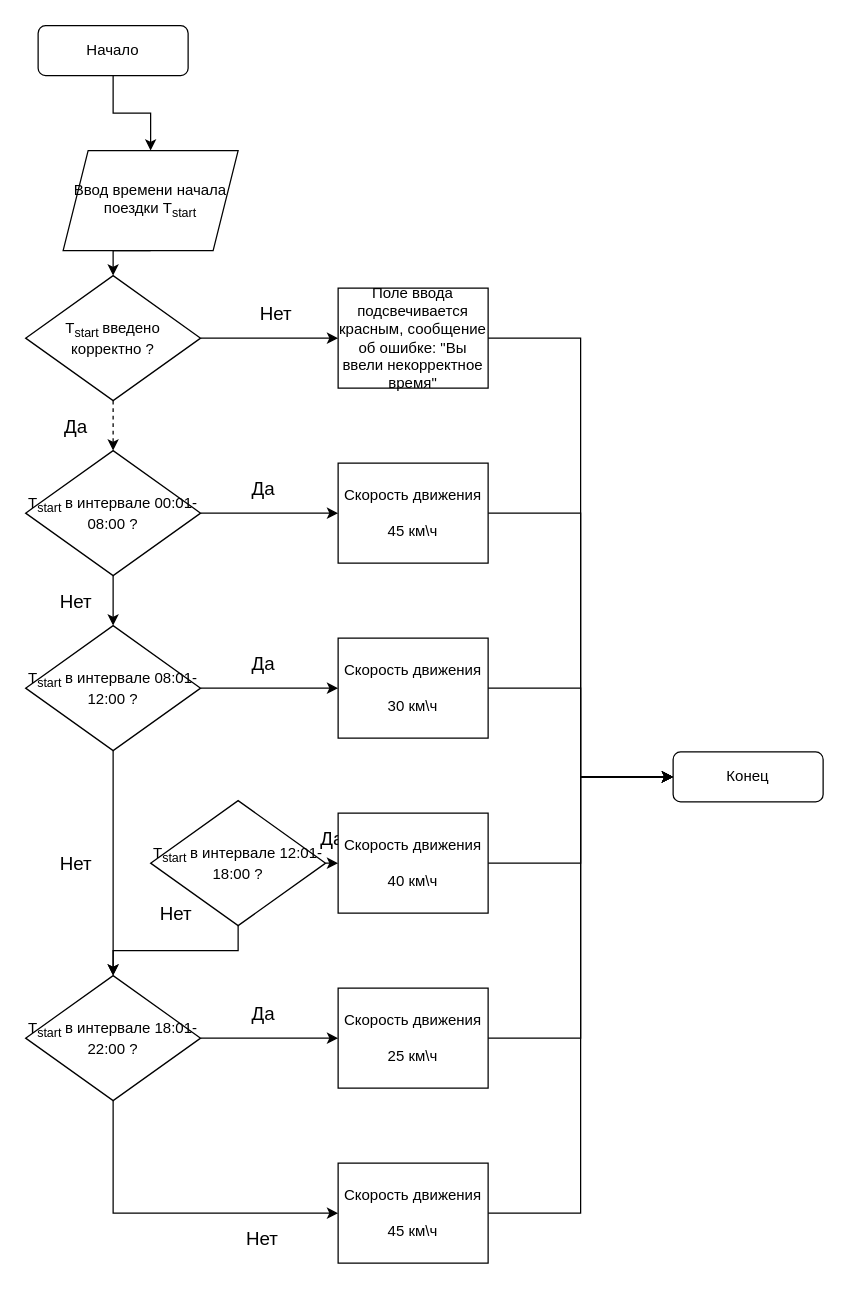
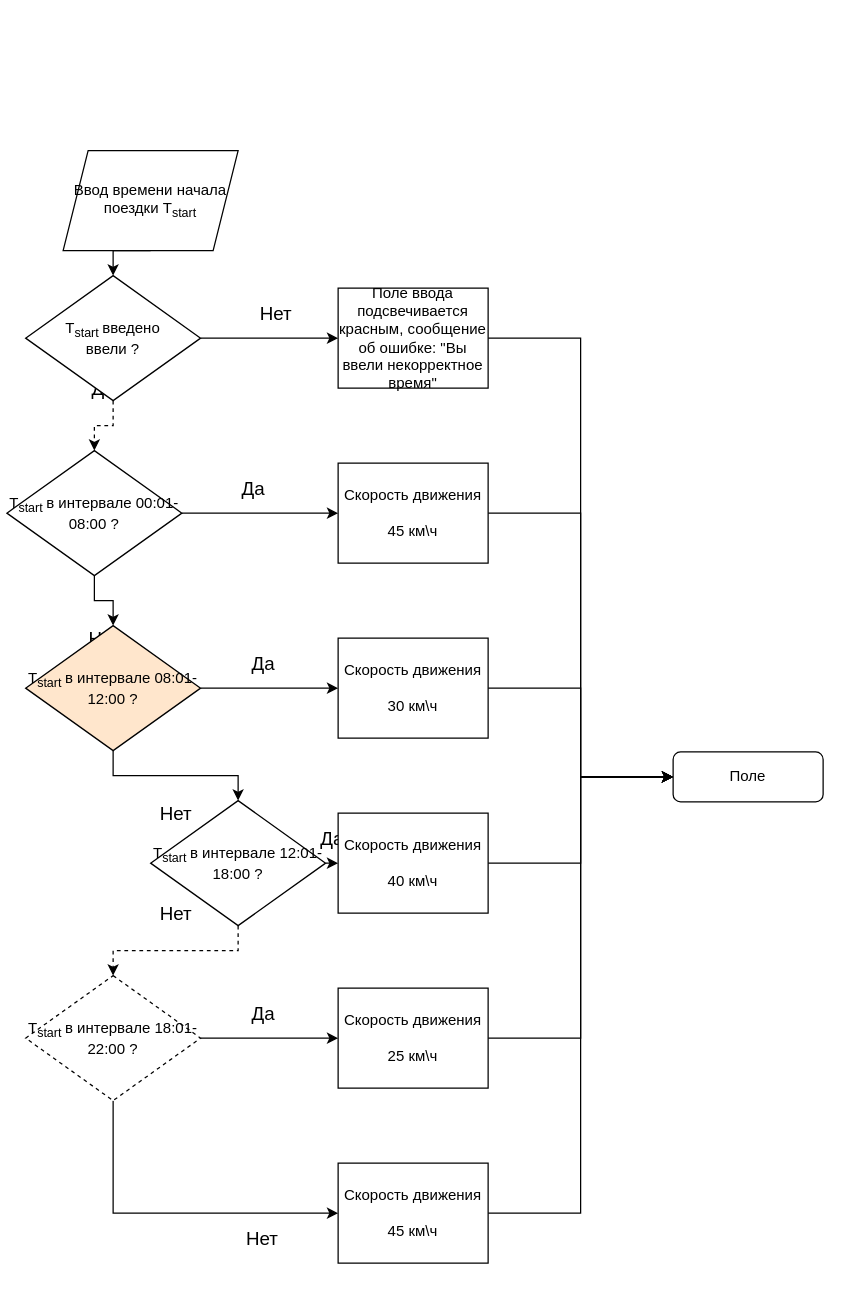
node "Начало": removed
edge "Начало" -> "Ввод времени начала поездки Тstart": removed
node "Тstart введено корректно ?": label "Тstart введено корректно ?" -> "Тstart введено ввели ?"
node "Тstart в интервале 00:01-08:00 ?": moved (113, 513) -> (94, 513)
node "Тstart в интервале 08:01-12:00 ?": fillcolor #ffffff -> #ffe6cc
node "Конец": label "Конец" -> "Поле"
edge "Тstart в интервале 08:01-12:00 ?" -> "Тstart в интервале 18:01-22:00 ?": now "Тstart в интервале 08:01-12:00 ?" -> "Тstart в интервале 12:01-18:00 ?"
edge "Тstart в интервале 12:01-18:00 ?" -> "Тstart в интервале 18:01-22:00 ?": style solid -> dashed
node "Тstart в интервале 18:01-22:00 ?": style solid -> dashed
